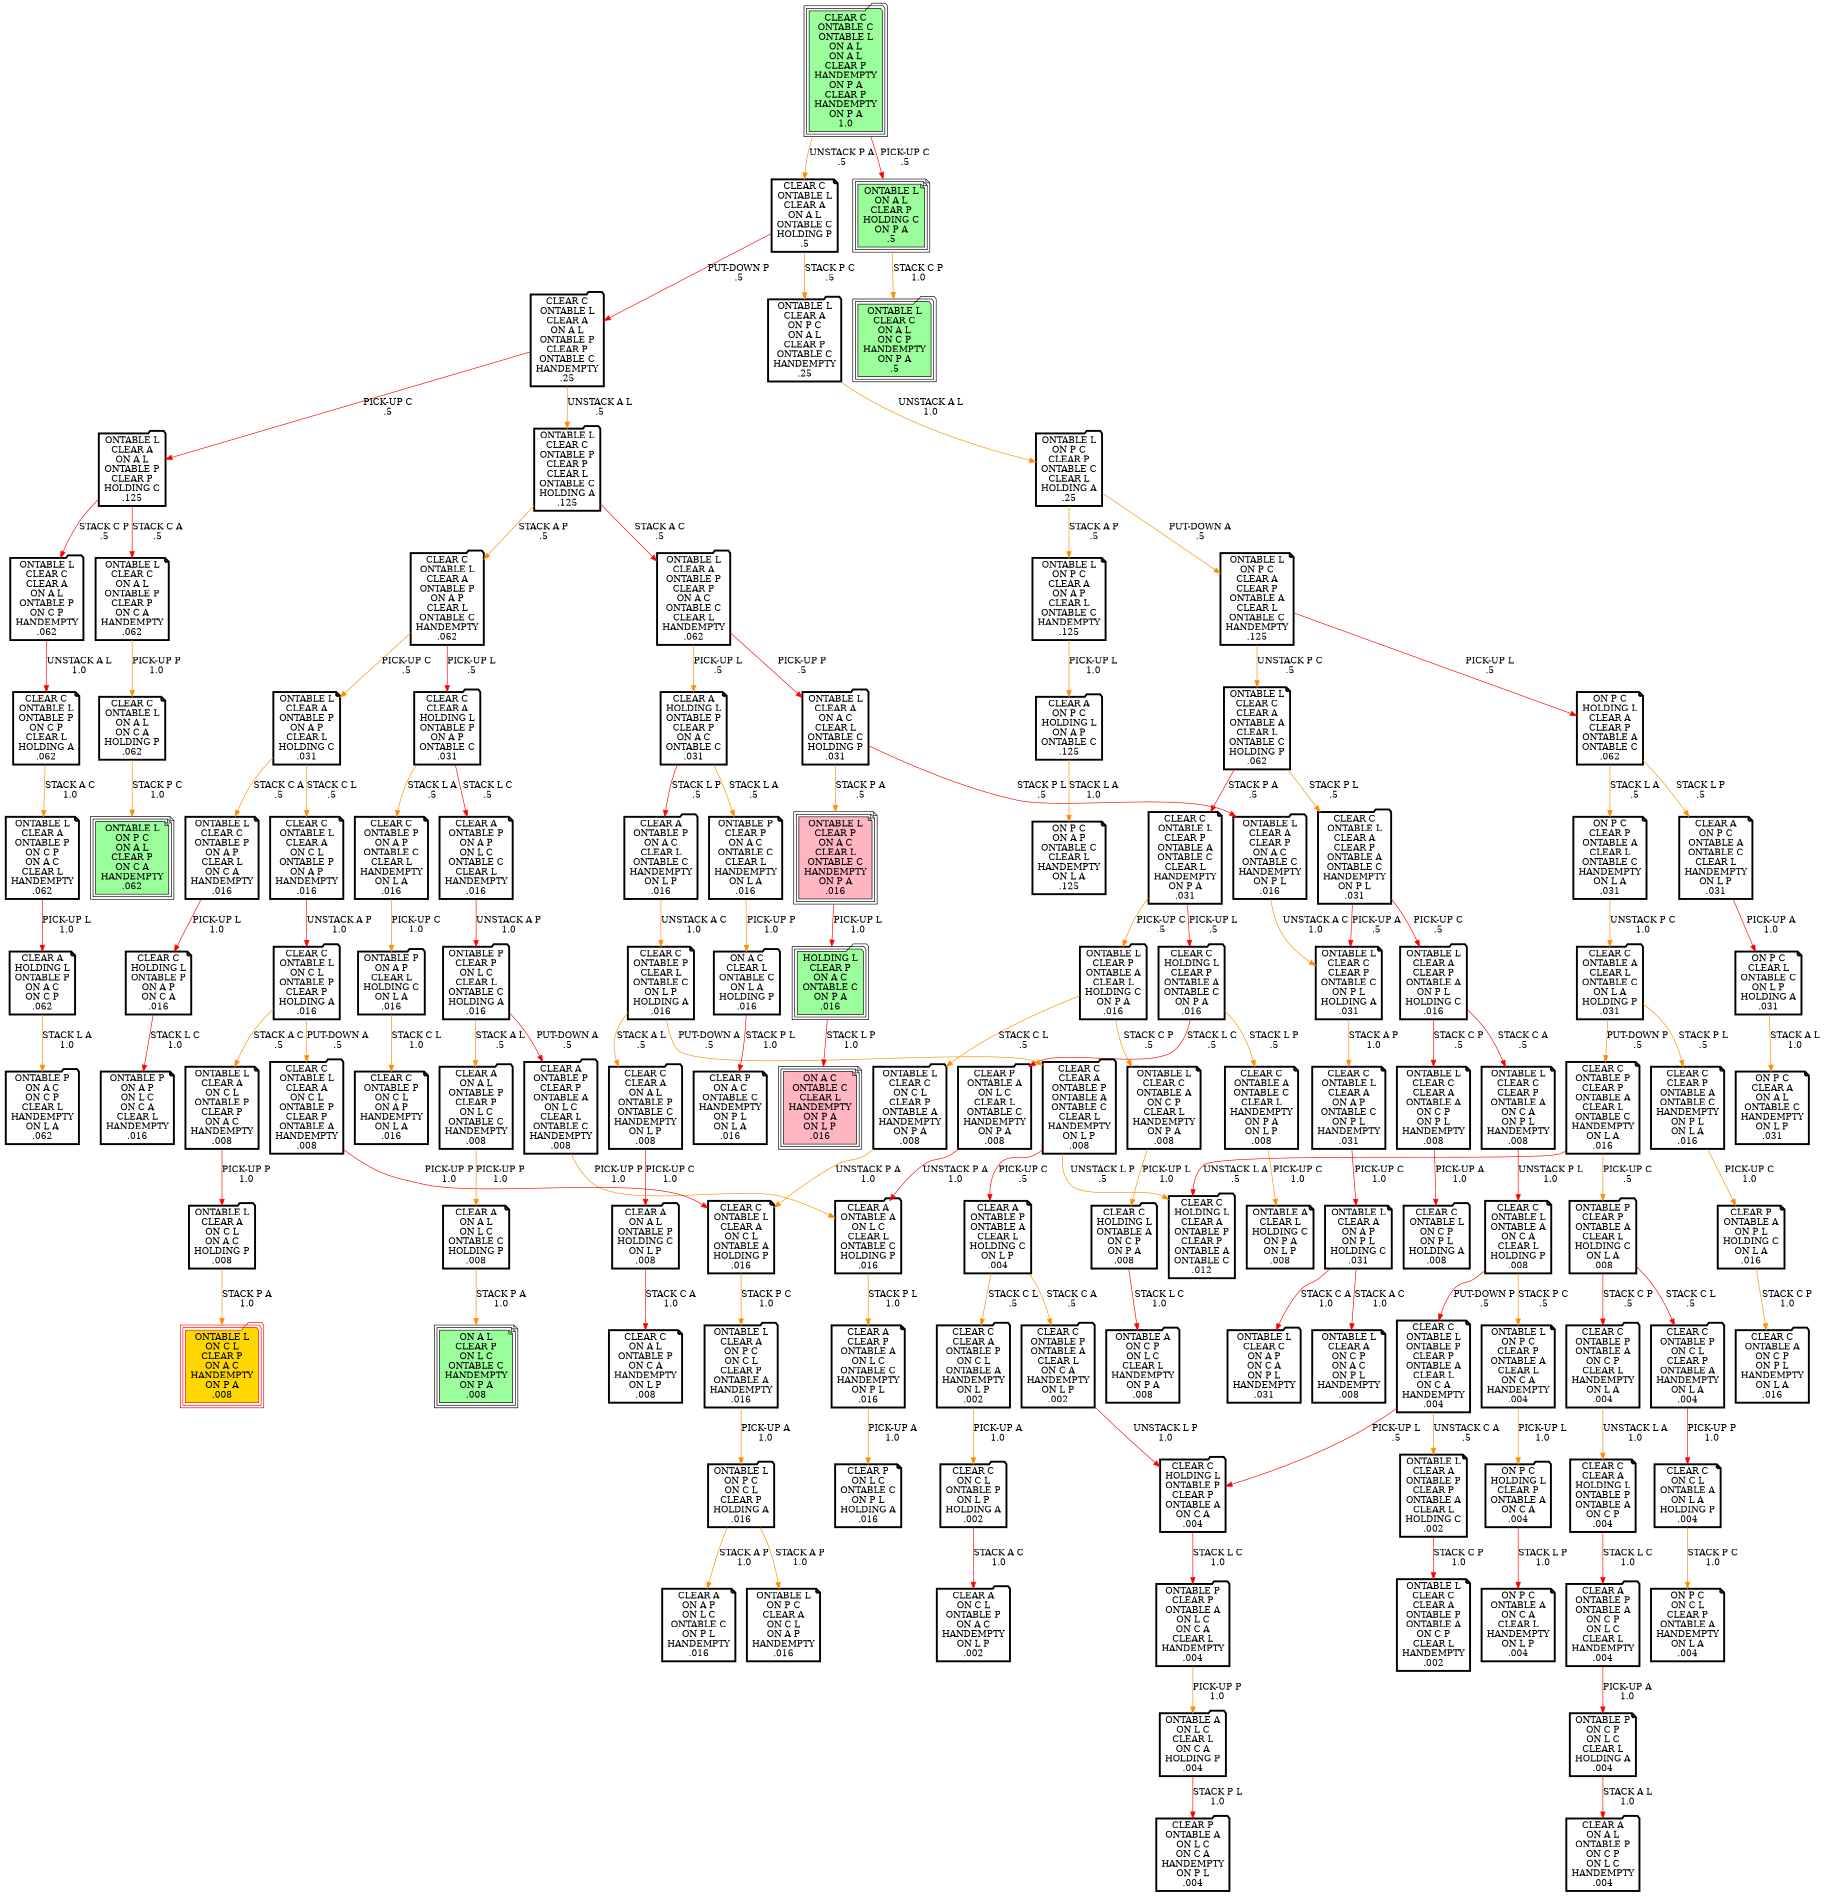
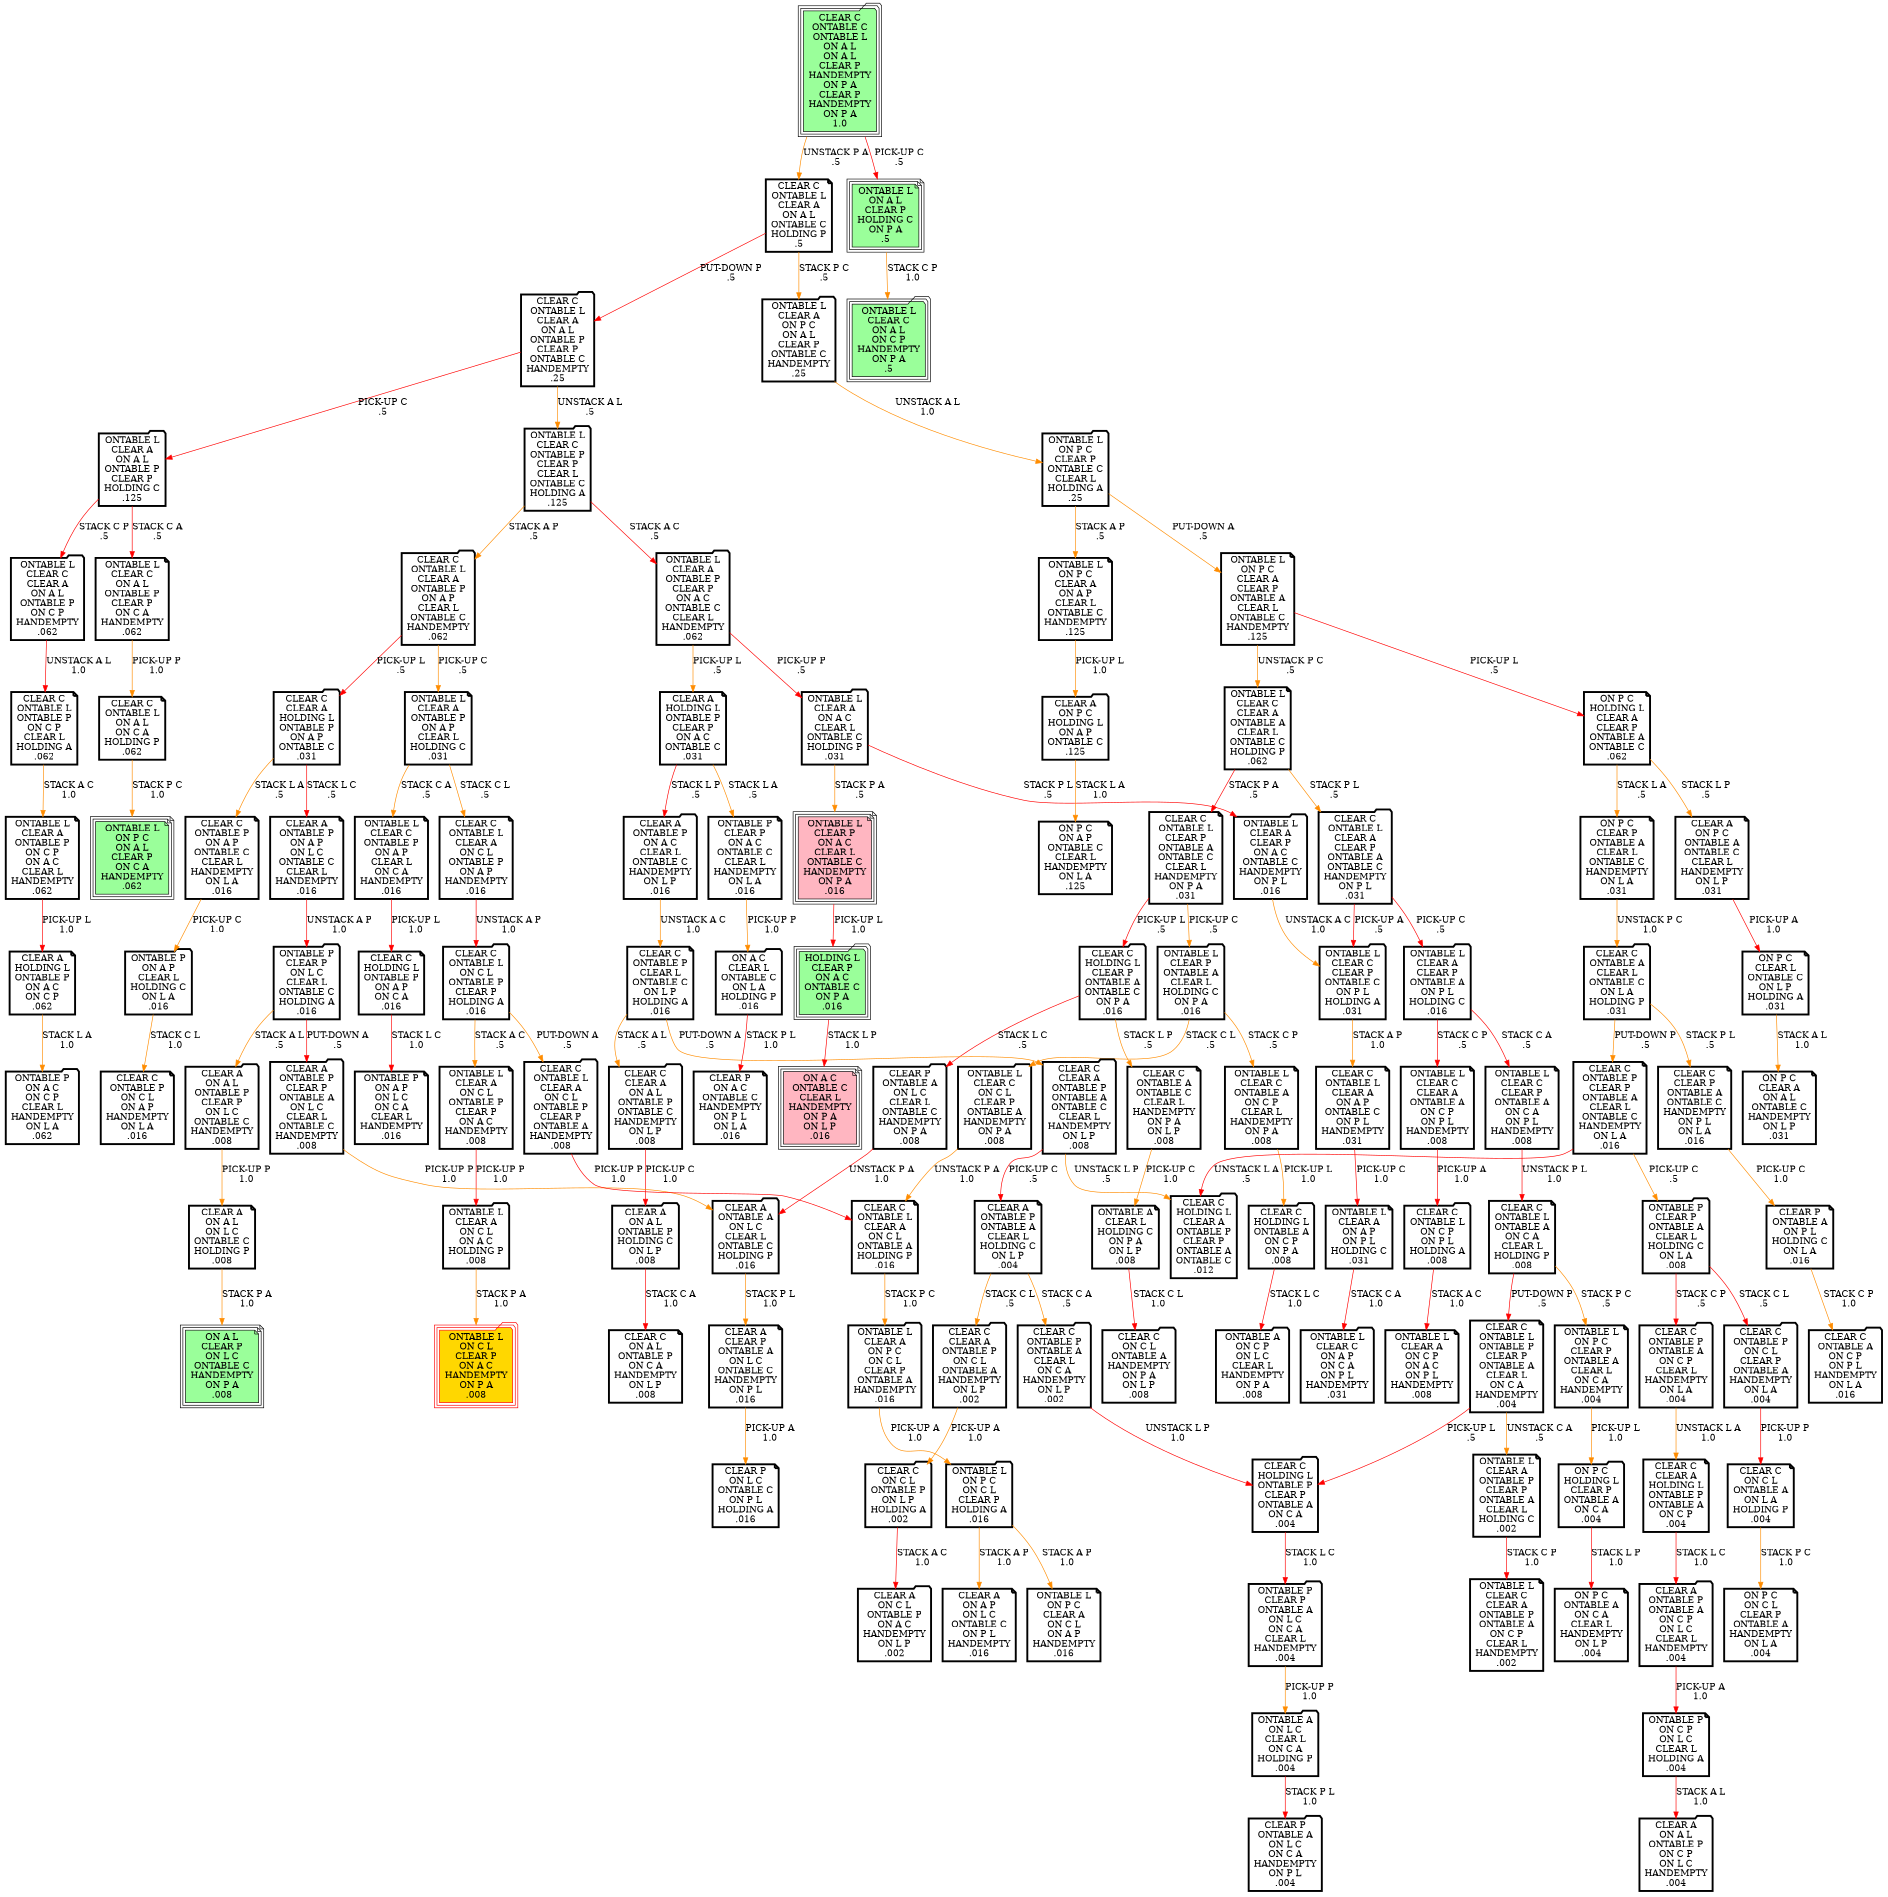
node "ONTABLE L CLEAR C CLEAR P ONTABLE C ON P L HOLDING A .031": shape note -> folder
edge "ONTABLE L CLEAR A ON A P ON P L HOLDING C .031" -> "ONTABLE L CLEAR A ON C P ON A C ON P L HANDEMPTY .008": now "CLEAR C ONTABLE L ON C P ON P L HOLDING A .008" -> "ONTABLE L CLEAR A ON C P ON A C ON P L HANDEMPTY .008"
node "CLEAR C ON C L ONTABLE A HANDEMPTY ON P A ON L P .008": added
